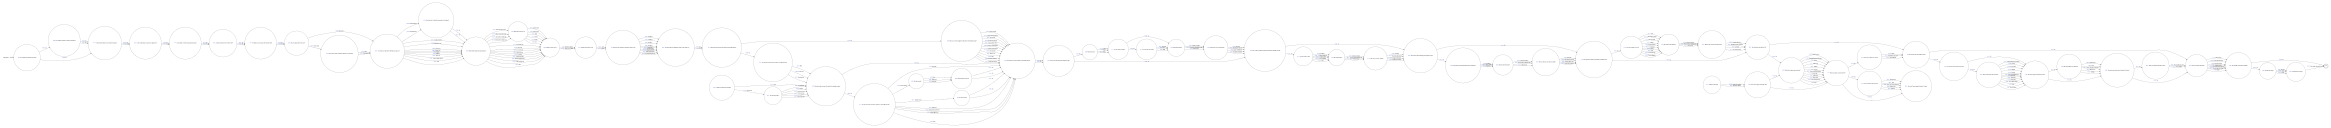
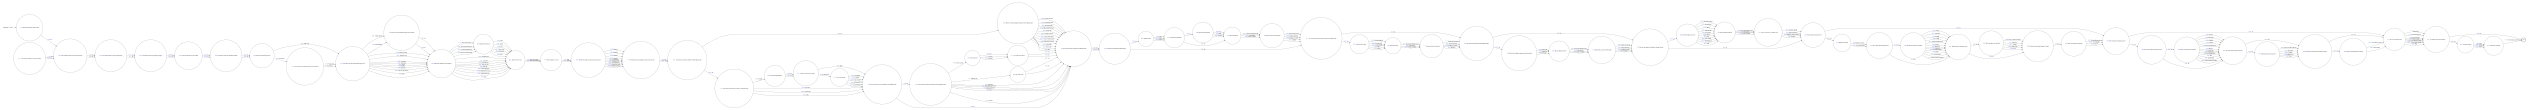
edge "44423" -> "44900": removed, label "179903 Yes"
edge "44647" -> "44269": now "44647" -> "45115"
edge "44421" -> "45060": now "45041" -> "45060"
node "44302": added
